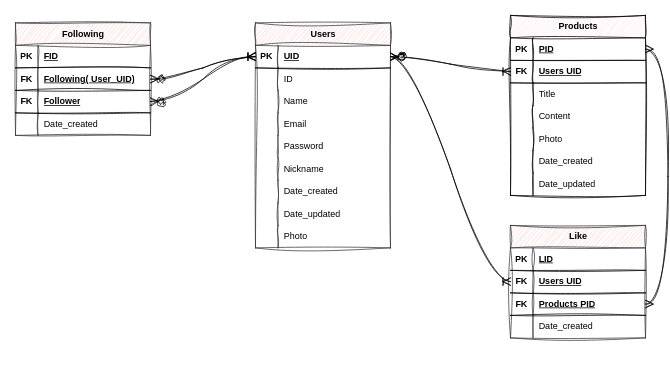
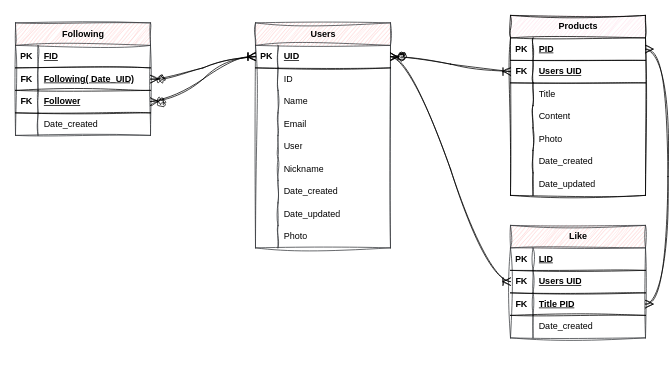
node "Following( User_UID)": label "Following( User_UID)" -> "Following( Date_UID)"
node "Password": label "Password" -> "User"
node "Products PID": label "Products PID" -> "Title PID"
